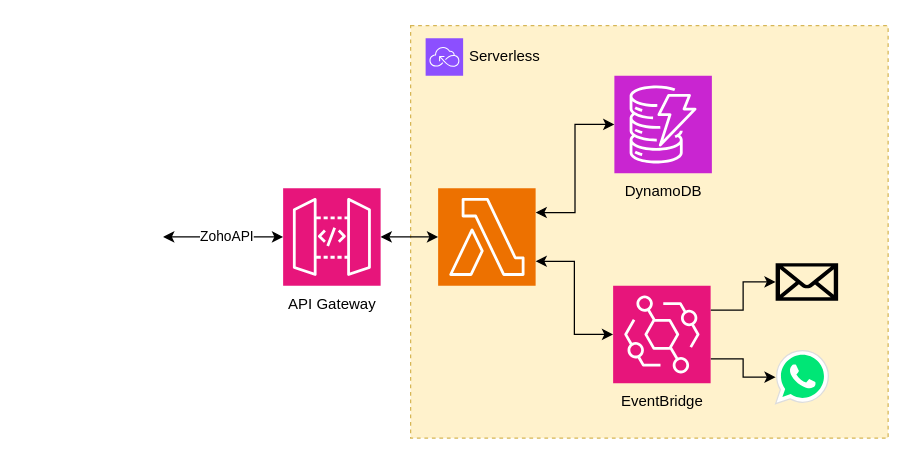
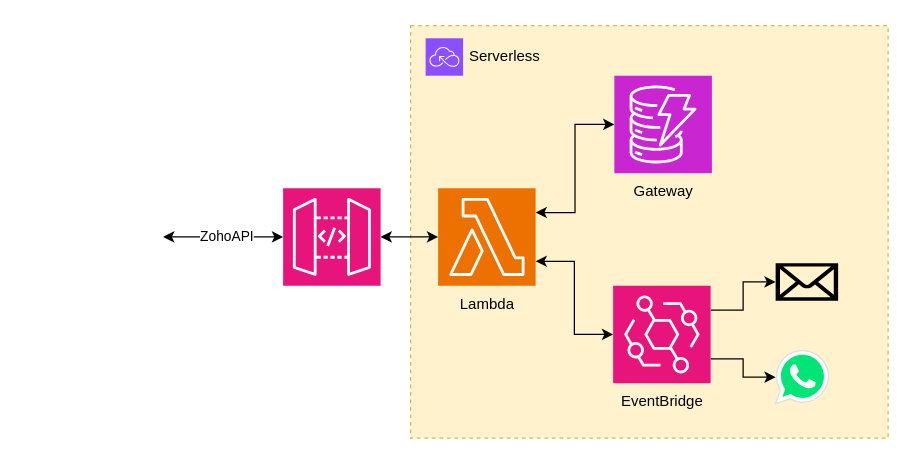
node "DynamoDB": label "DynamoDB" -> "Gateway"
node "API Gateway": removed
node "Lambda": added
